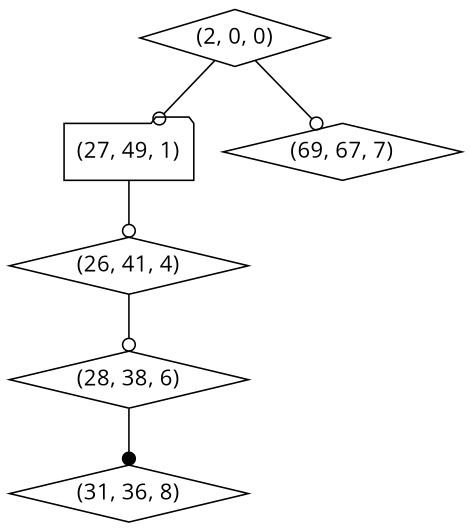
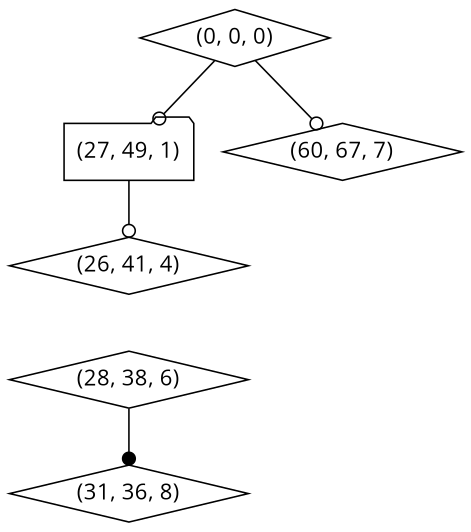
node "(2, 0, 0)": label "(2, 0, 0)" -> "(0, 0, 0)"
node "(69, 67, 7)": label "(69, 67, 7)" -> "(60, 67, 7)"
edge "(26, 41, 4)" -> "(28, 38, 6)": removed
